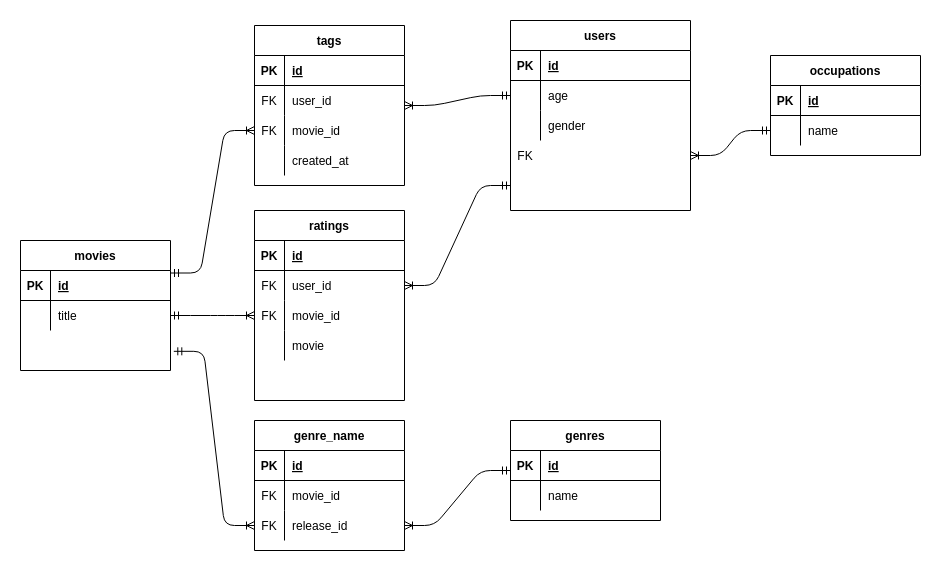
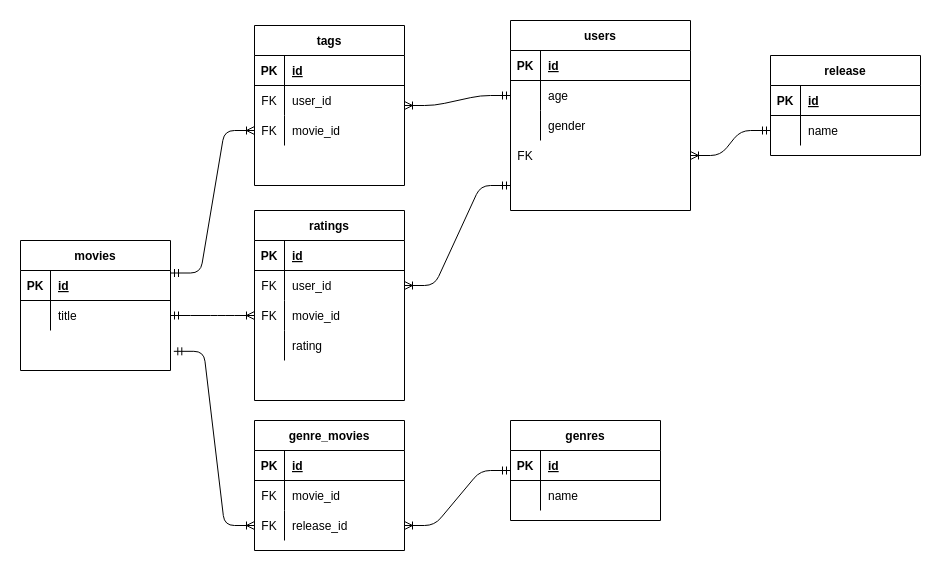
node "occupations": label "occupations" -> "release"
node "created_at": removed
node "movie": label "movie" -> "rating"
node "genre_name": label "genre_name" -> "genre_movies"
